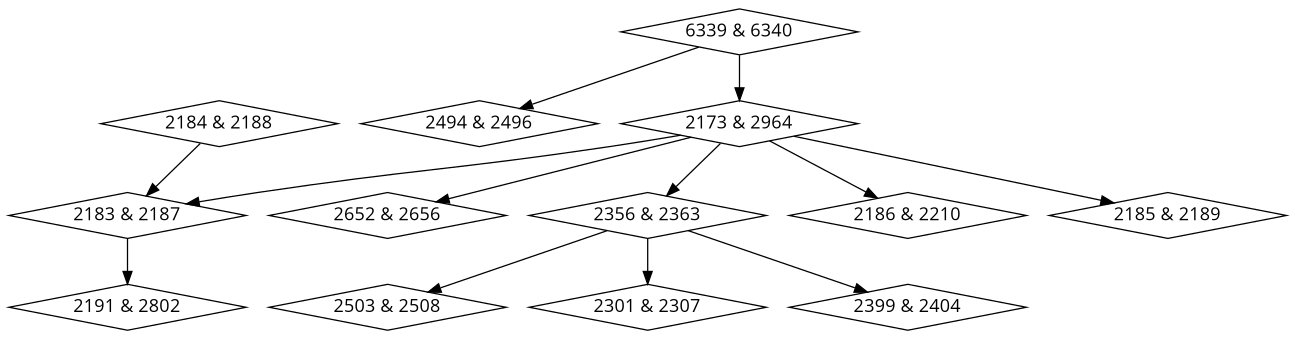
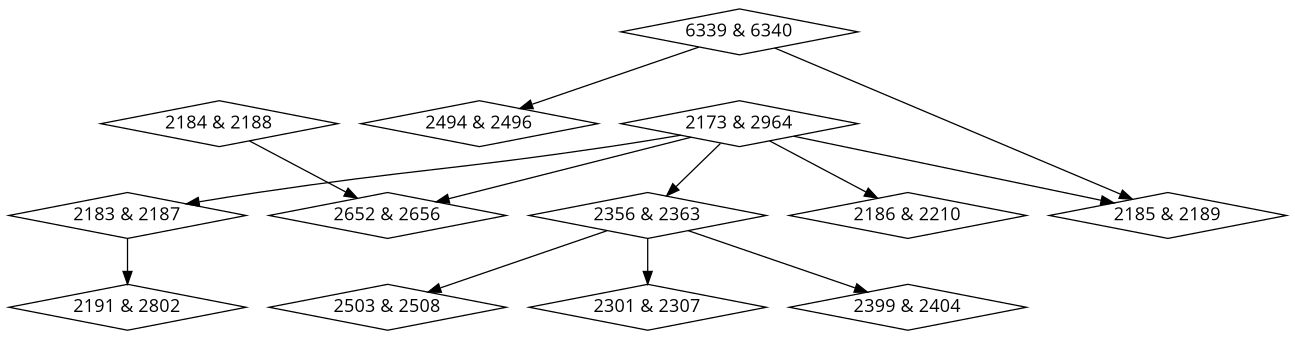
edge "6339 & 6340" -> "2173 & 2964": now "6339 & 6340" -> "2185 & 2189"
edge "2184 & 2188" -> "2183 & 2187": now "2184 & 2188" -> "2652 & 2656"
